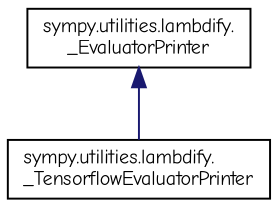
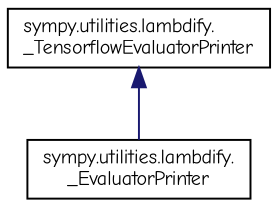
edge "sympy.utilities.lambdify. _TensorflowEvaluatorPrinter" -> "sympy.utilities.lambdify. _EvaluatorPrinter": reversed
